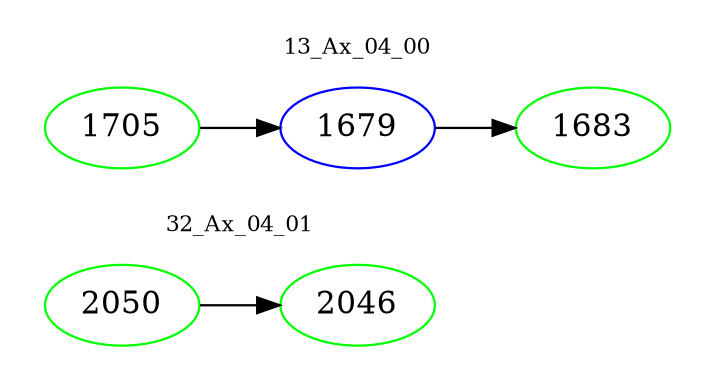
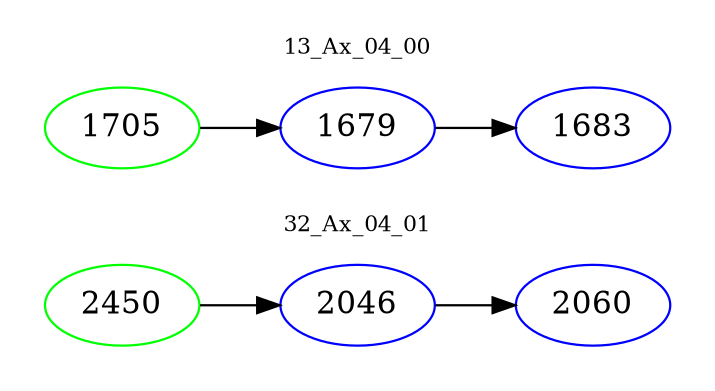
node "1683": color green -> blue
node "2050": label "2050" -> "2450"
node "2046": color green -> blue
node "2060": added
